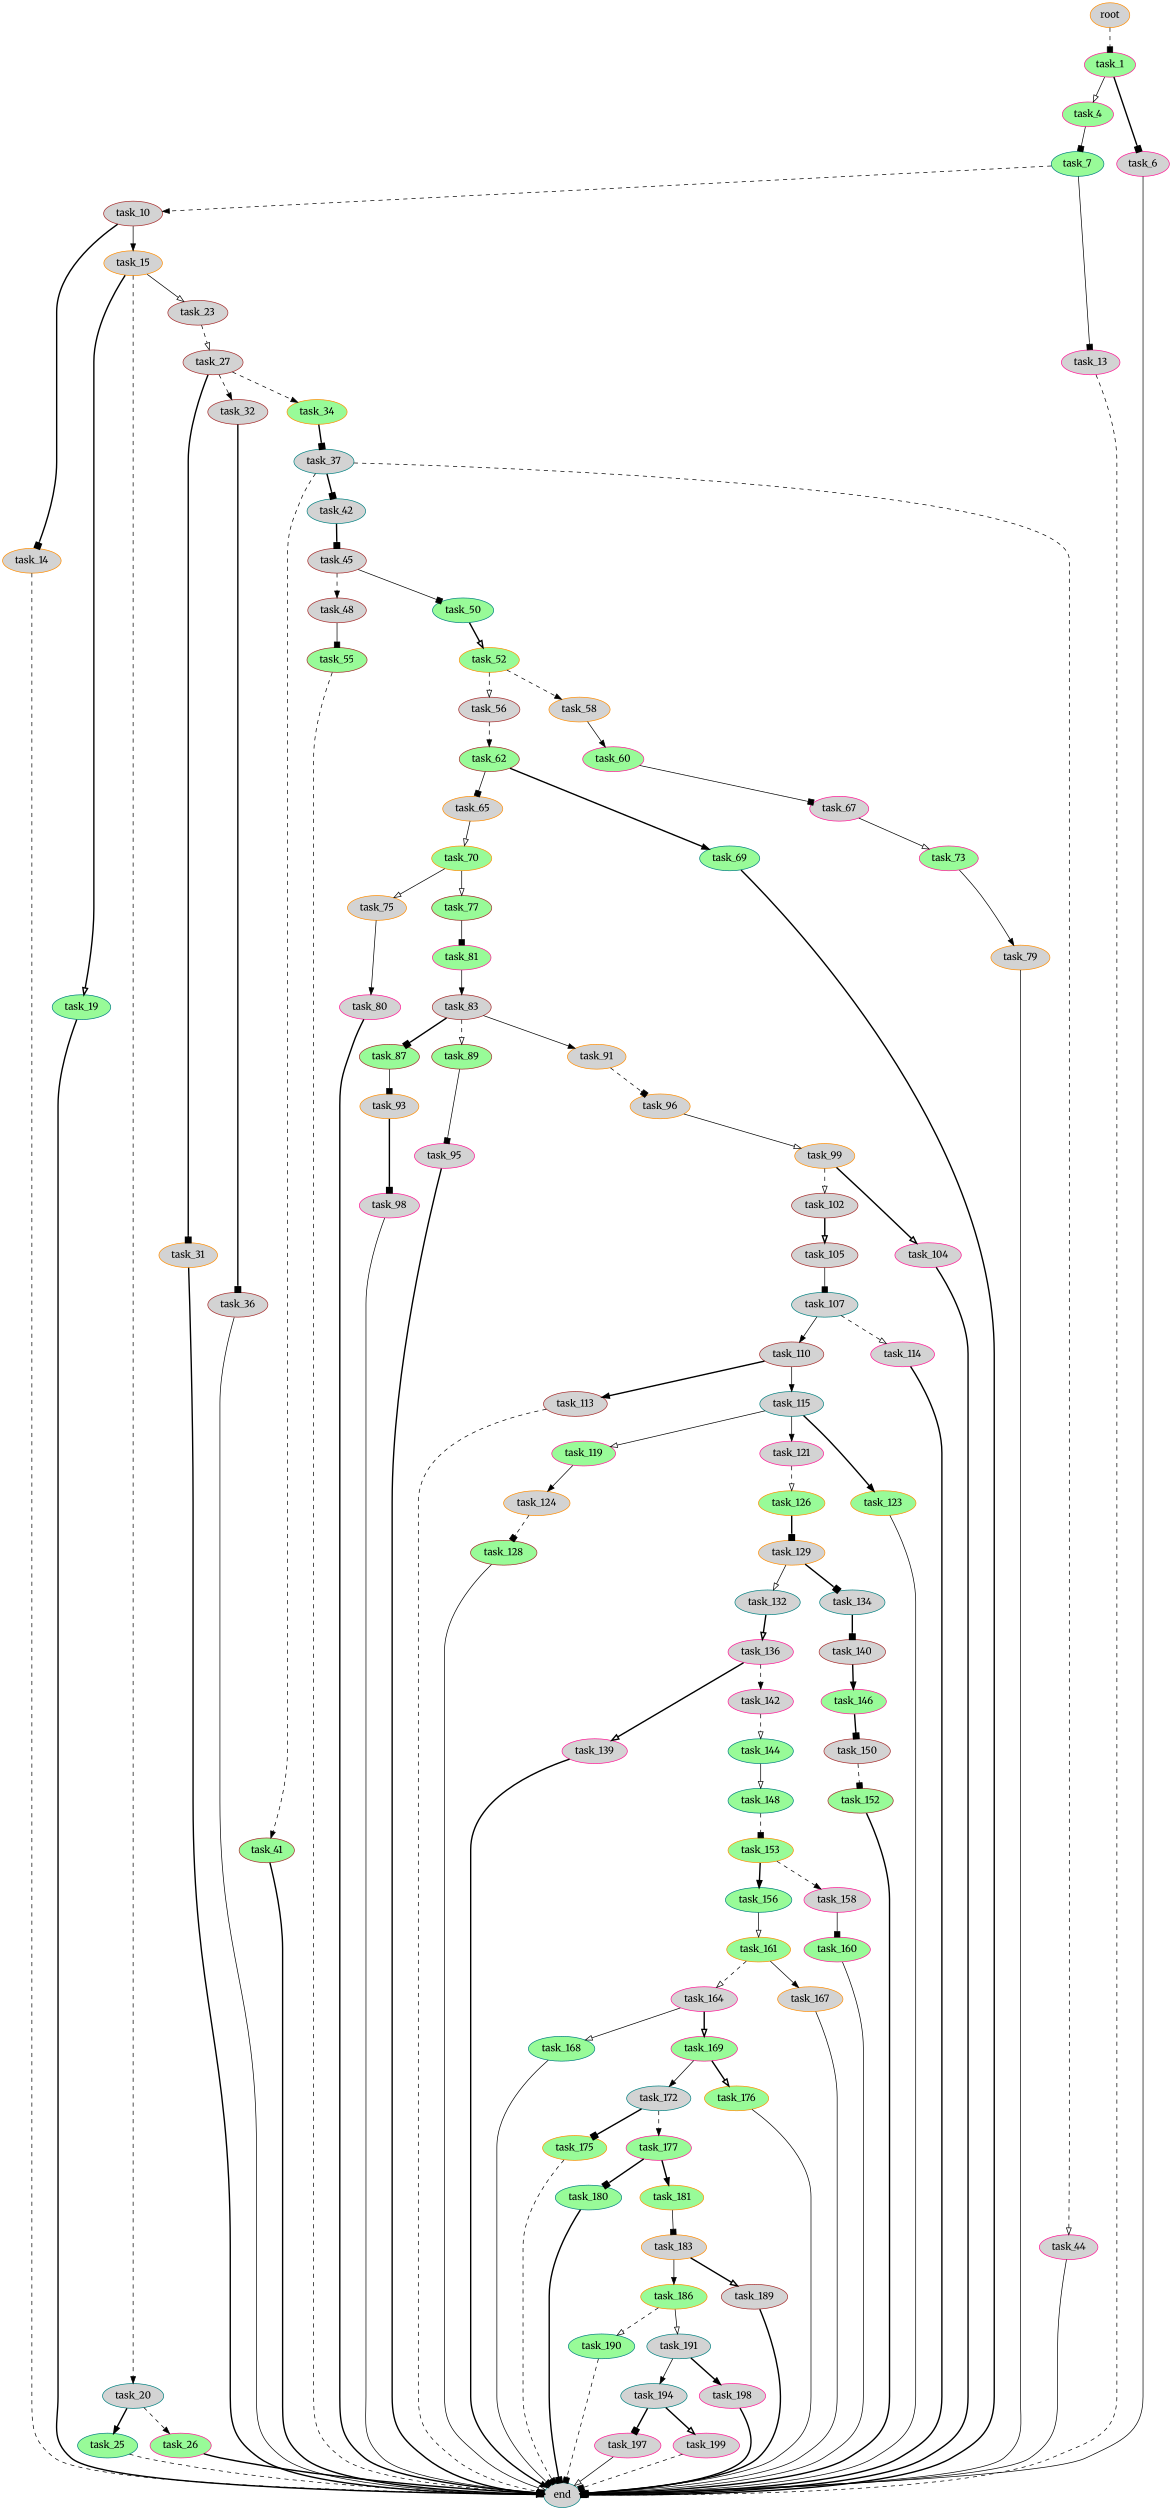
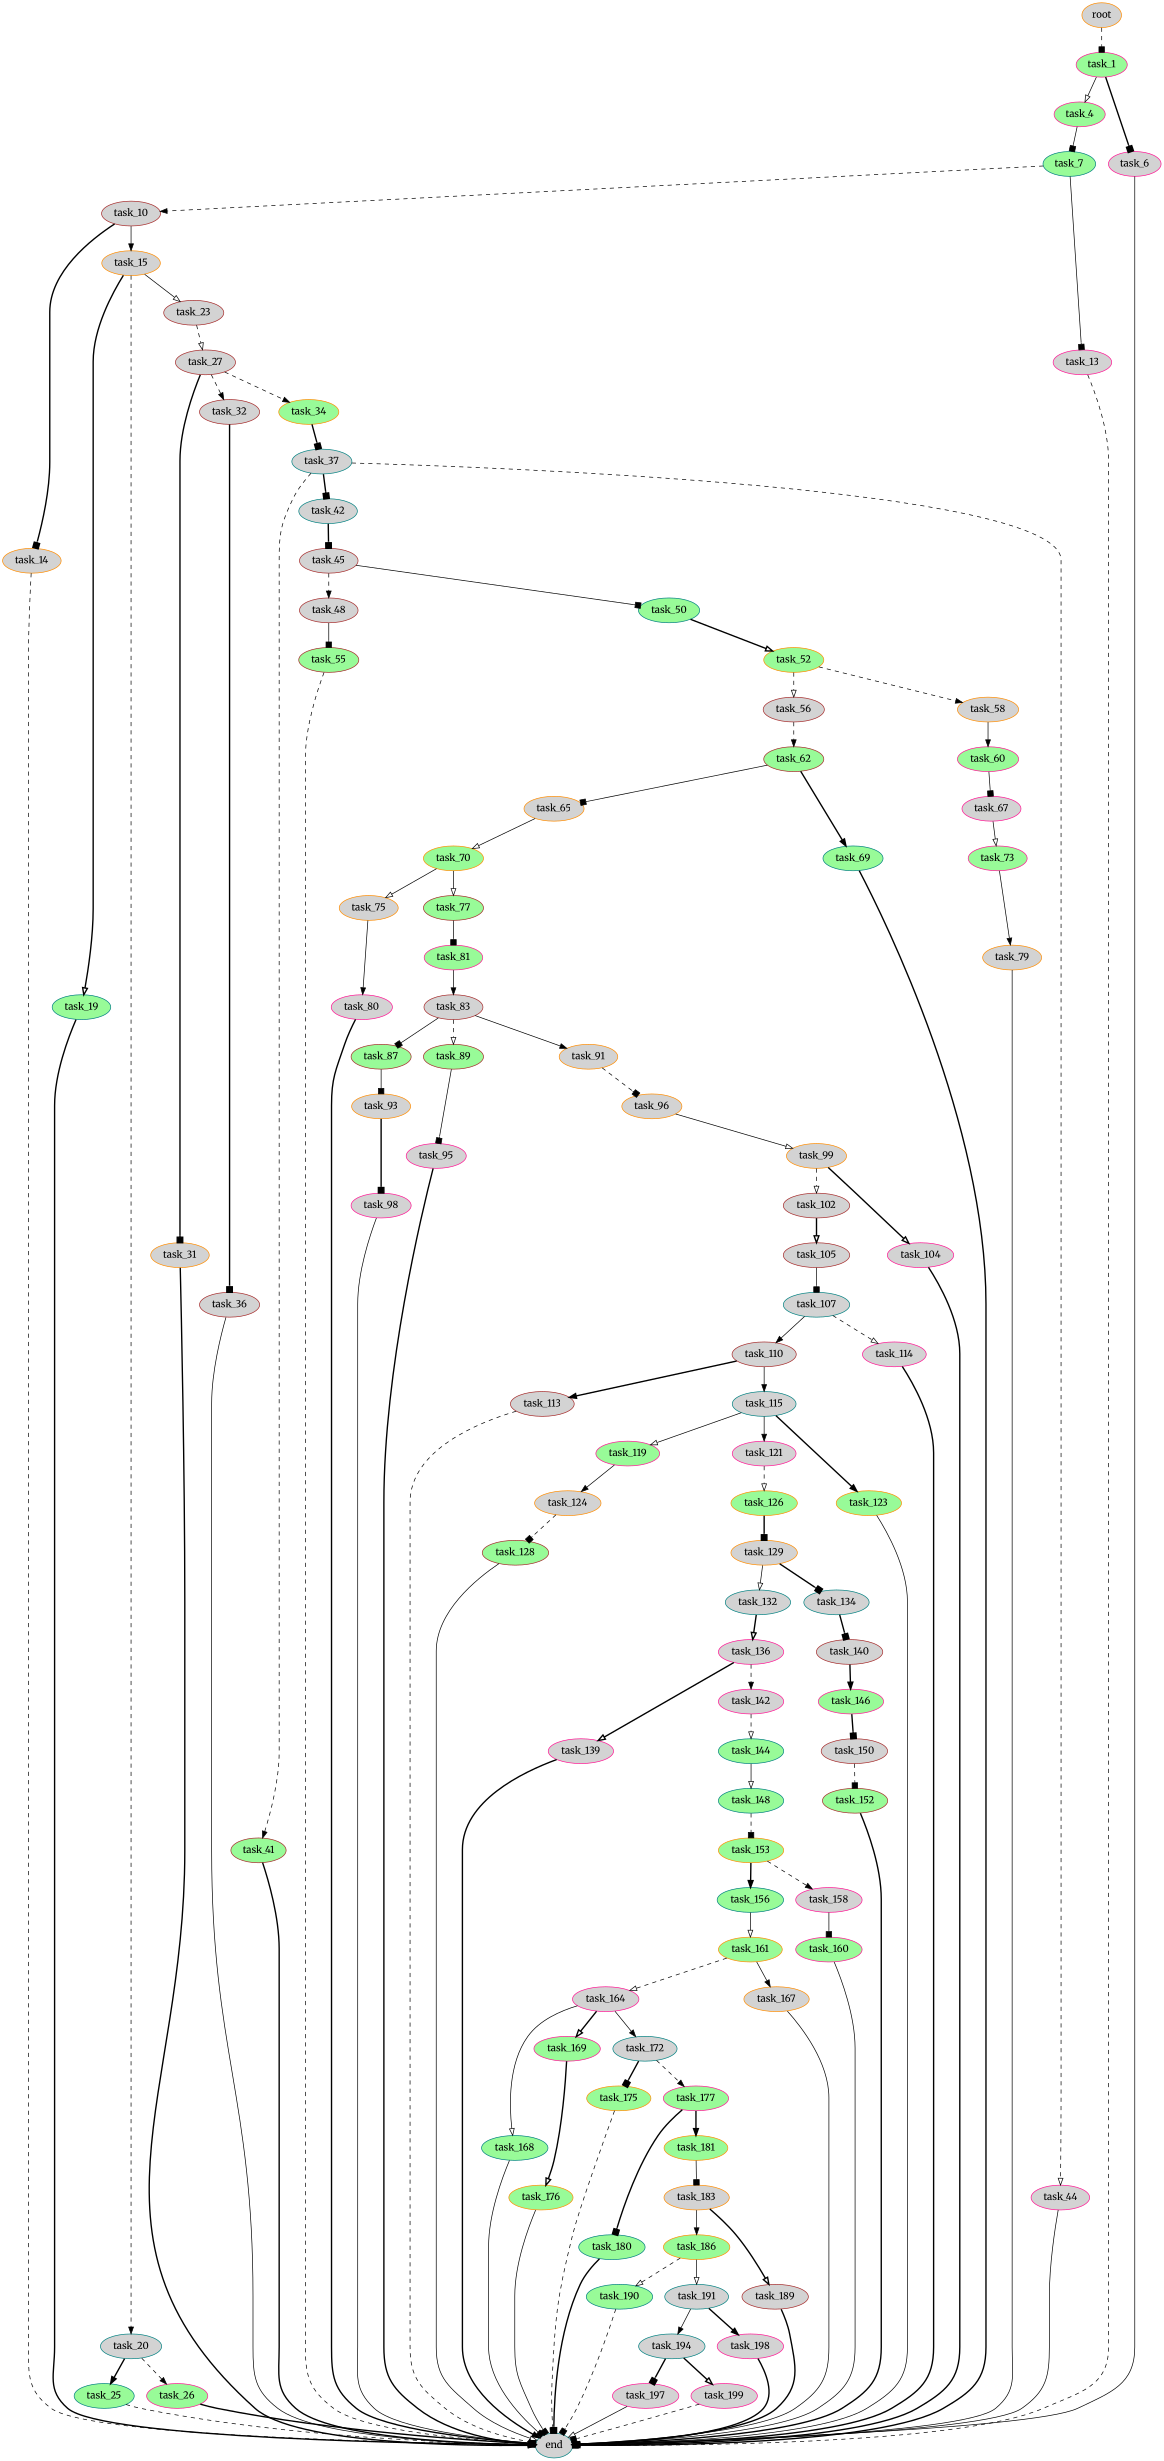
edge "task_83" -> "task_87": style bold -> solid
edge "task_169" -> "task_172": now "task_164" -> "task_172"
